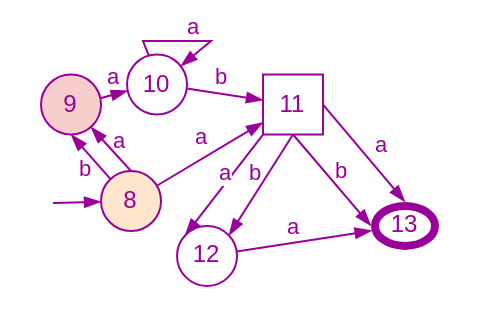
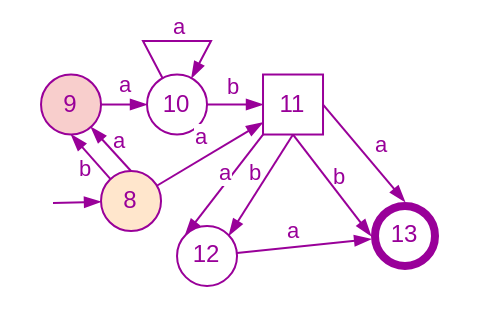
node "10": moved (157, 85) -> (177, 105)
node "13": size 60x40 -> 60x60
